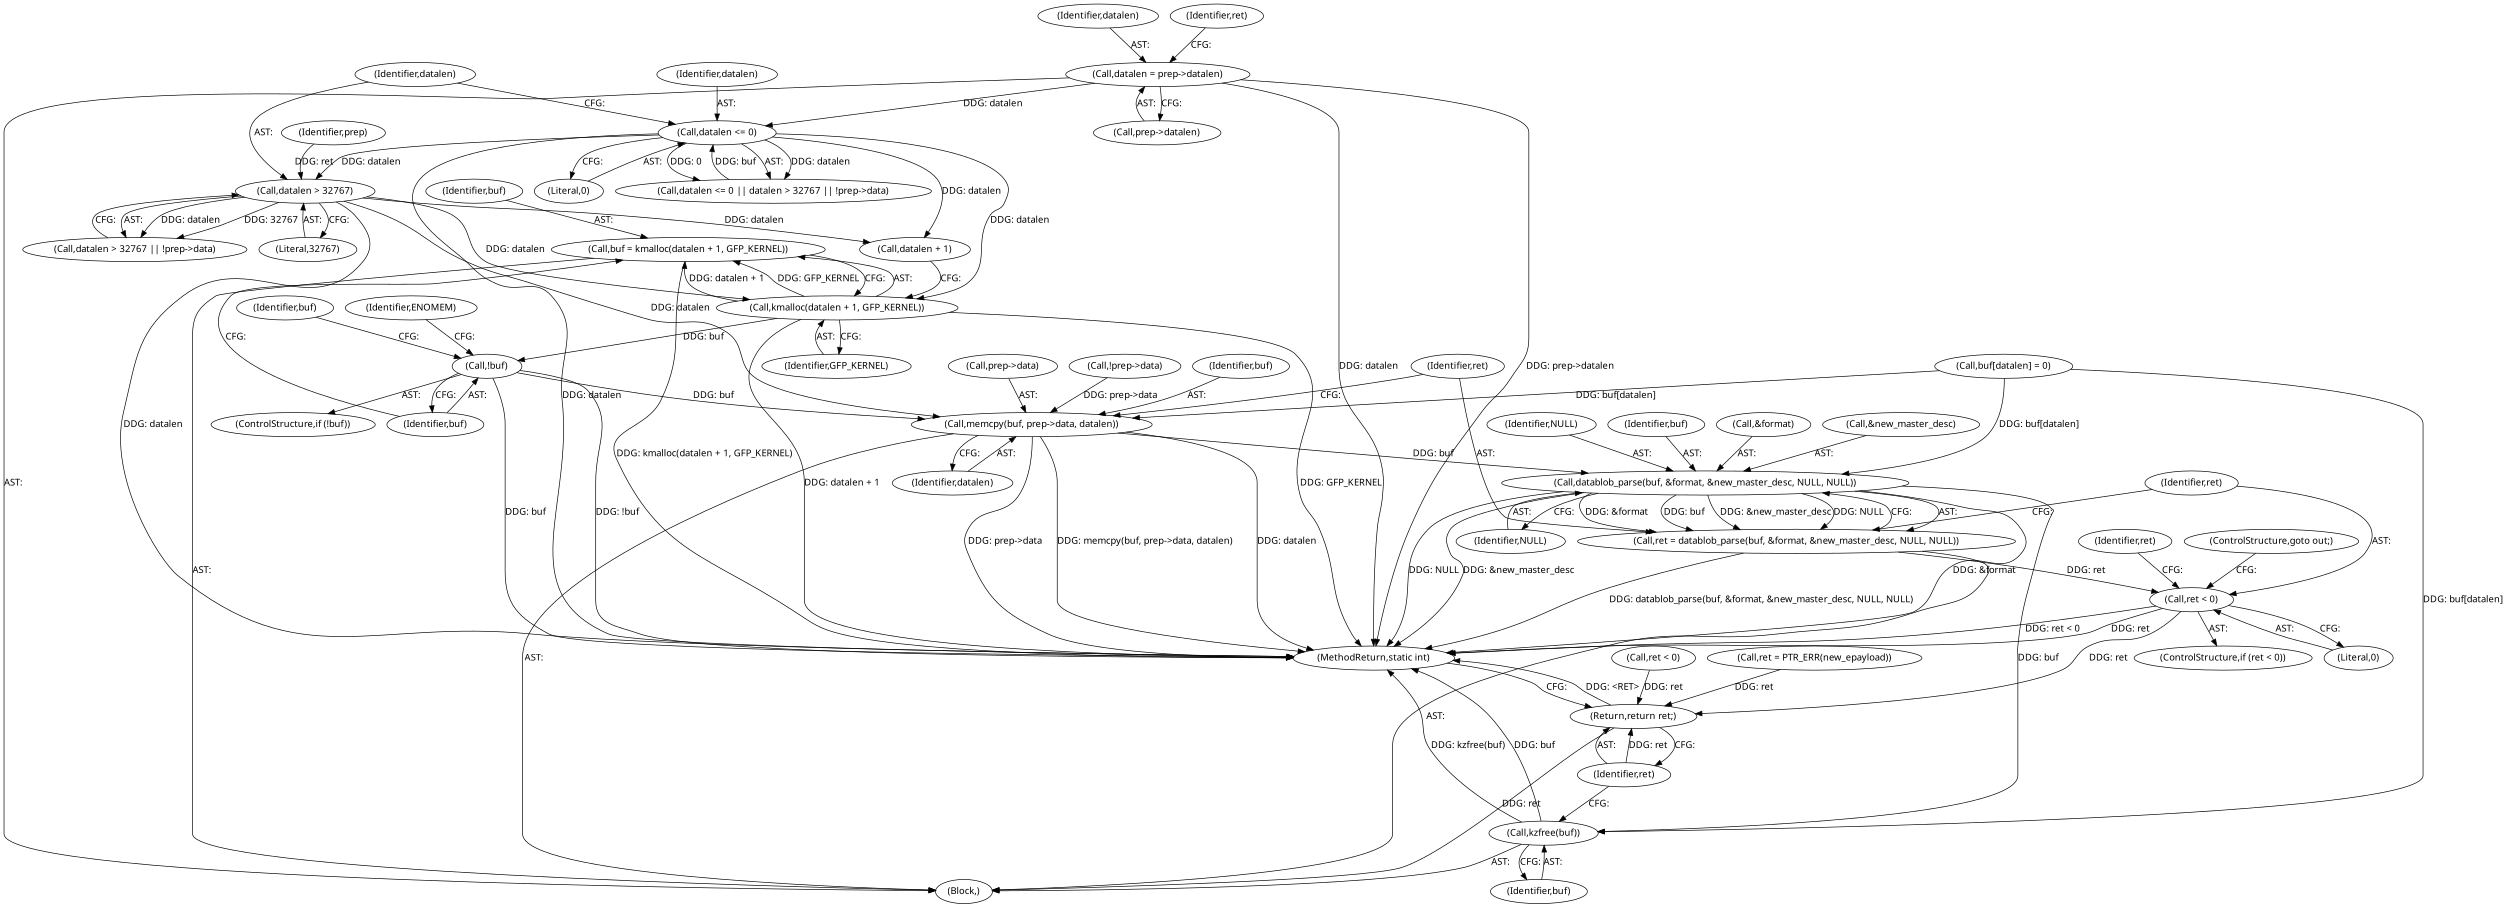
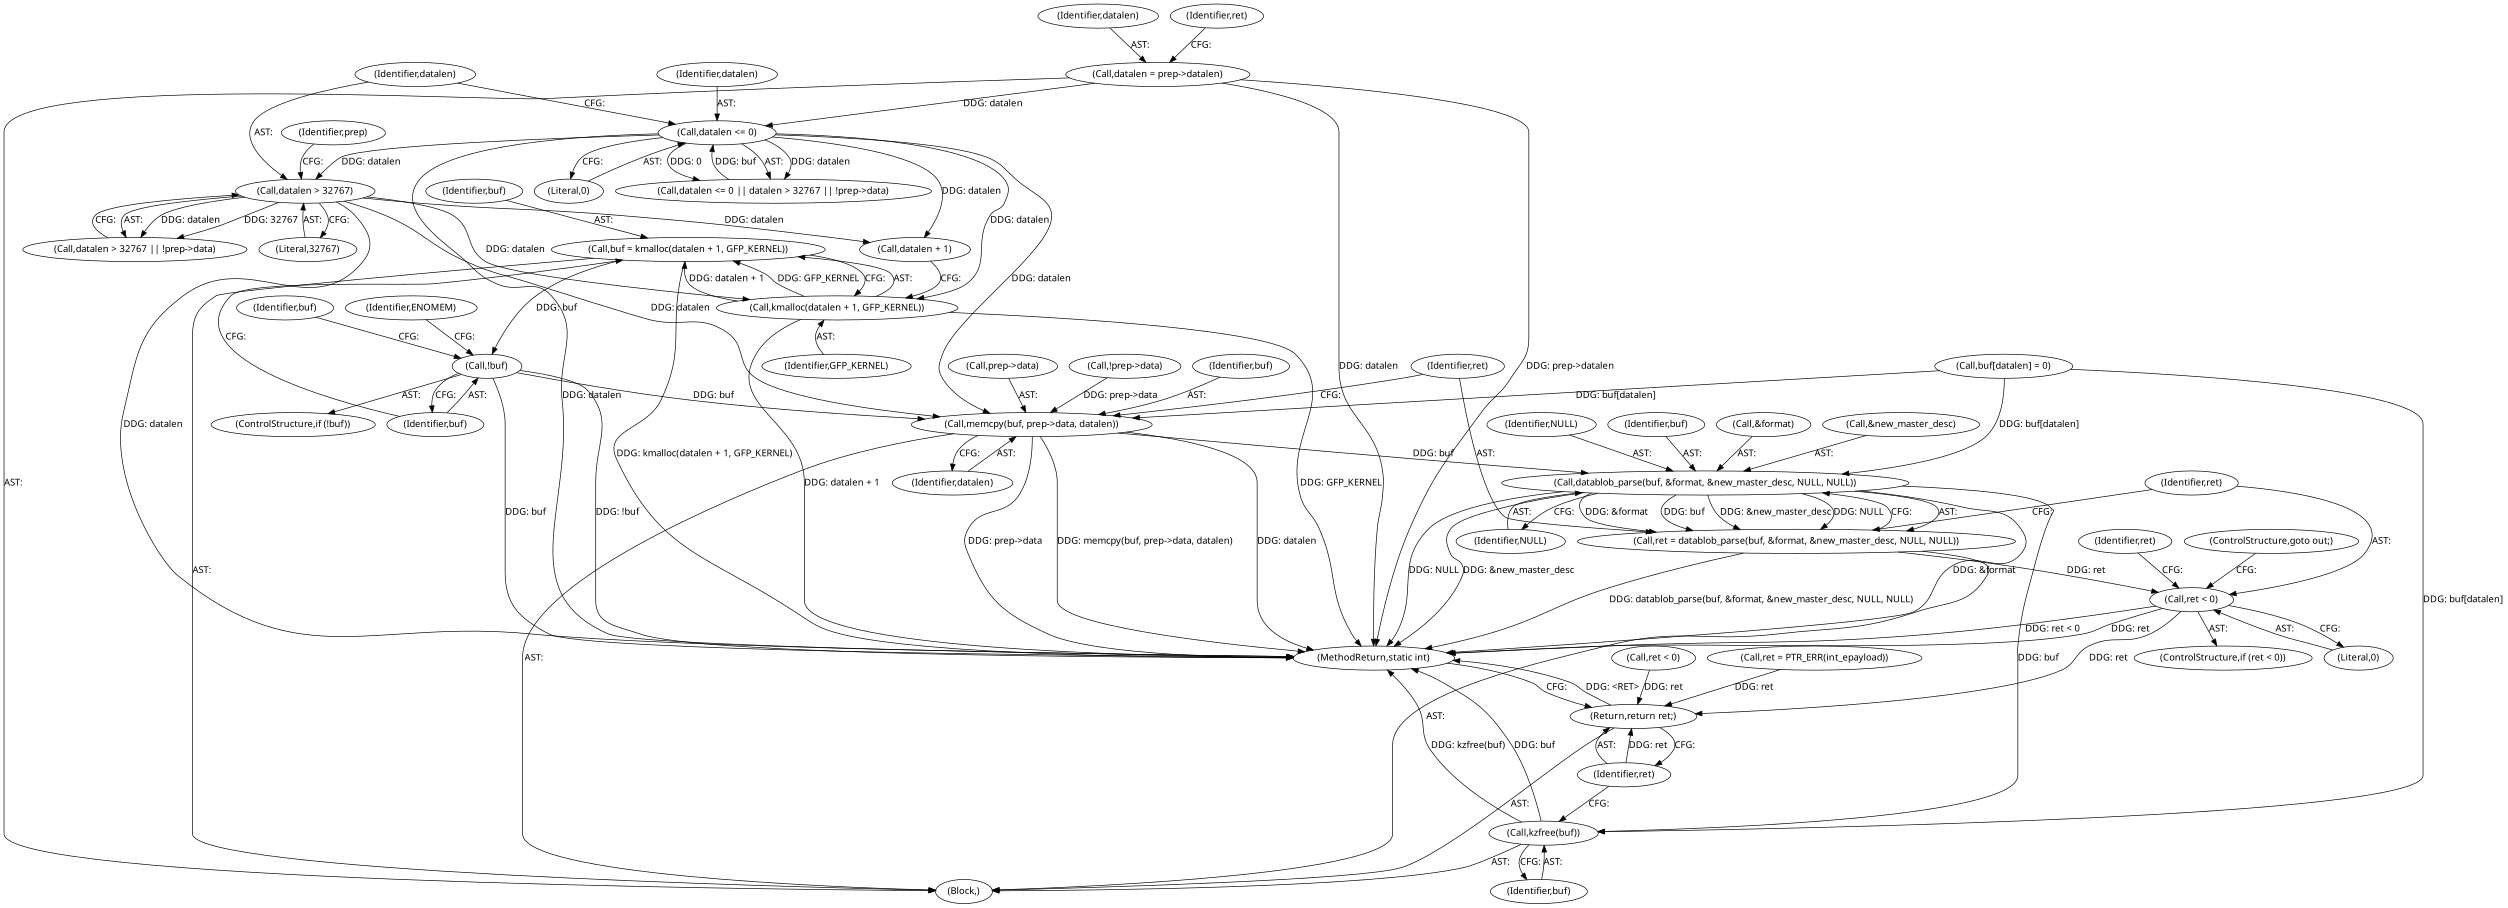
node "(Call,prep->datalen)": removed
edge "(Identifier,prep)" -> "(Call,datalen > 32767)": label "DDG: ret" -> "CFG: "
edge "(Call,datalen <= 0)" -> "(Call,memcpy(buf, prep->data, datalen))": added, label "DDG: datalen"
edge "(Call,kmalloc(datalen + 1, GFP_KERNEL))" -> "(Identifier,GFP_KERNEL)": removed, label "CFG:"
edge "(Call,kmalloc(datalen + 1, GFP_KERNEL))" -> "(Call,!buf)": now "(Call,buf = kmalloc(datalen + 1, GFP_KERNEL))" -> "(Call,!buf)"
node "(Call,ret = PTR_ERR(new_epayload))": label "(Call,ret = PTR_ERR(new_epayload))" -> "(Call,ret = PTR_ERR(int_epayload))"
edge "(Return,return ret;)" -> "(Block,)": label "DDG: ret" -> "AST: "
